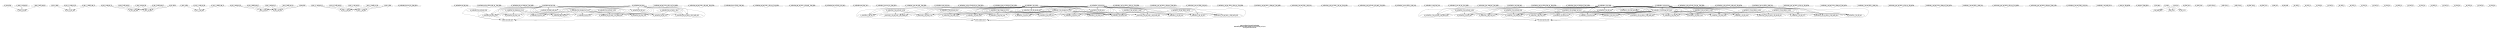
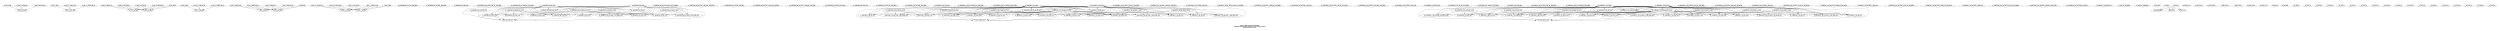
node "RL_resultGetters_fsm_state_fired__dreg_update": added
